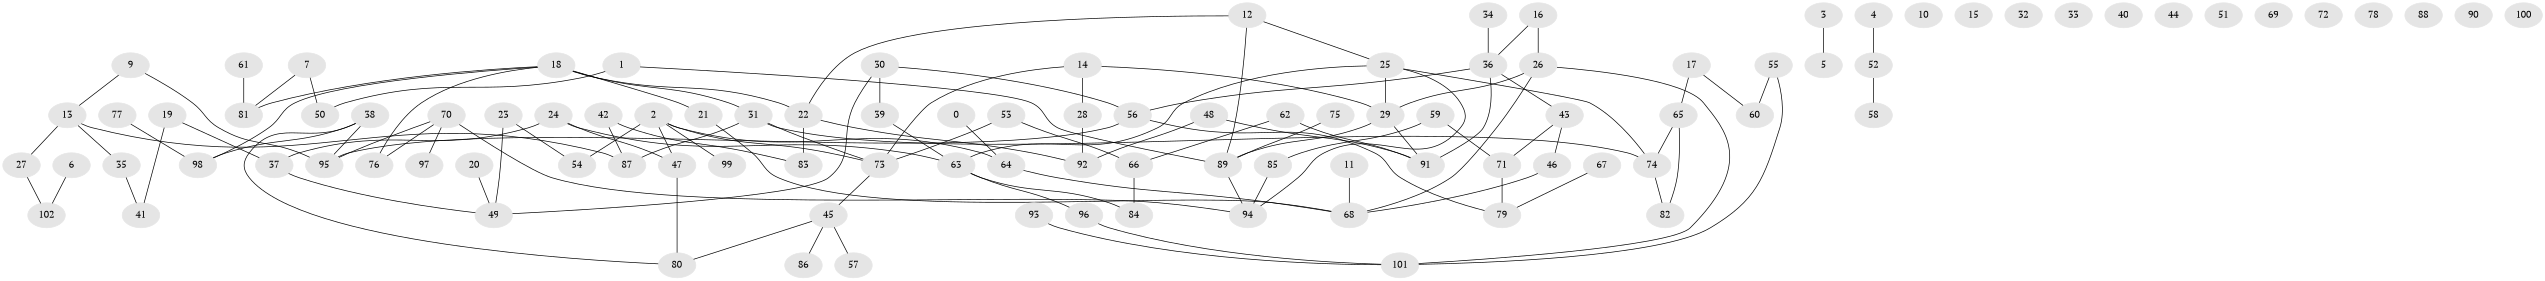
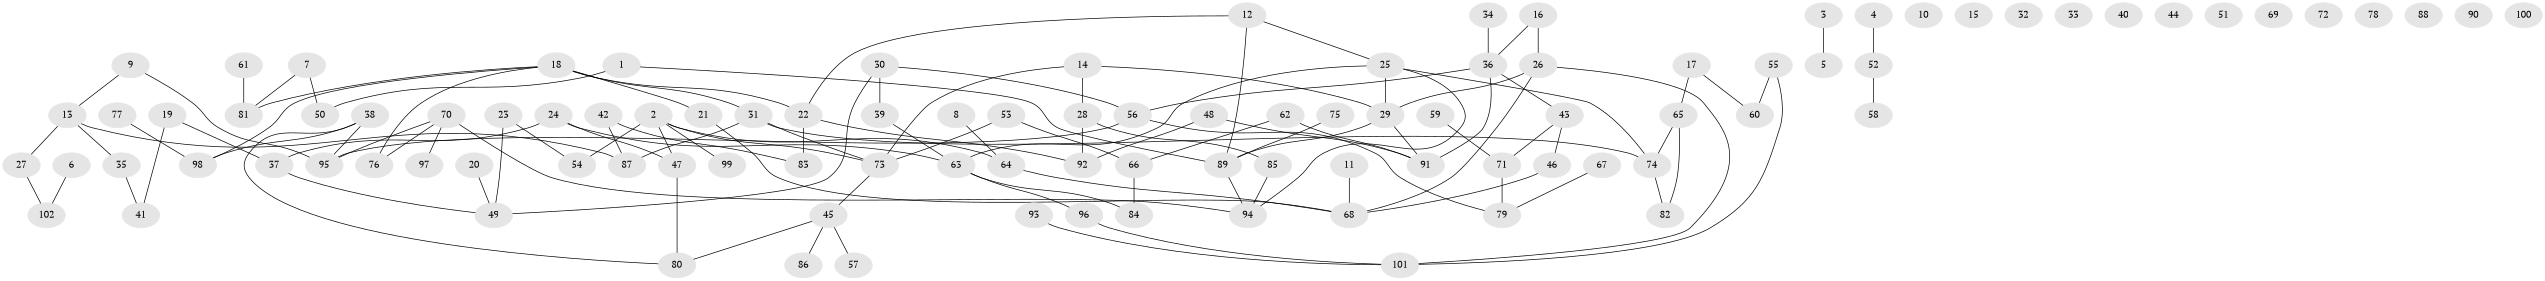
node "0": label "0" -> "8"
edge "59" -- "85": now "28" -- "85"
